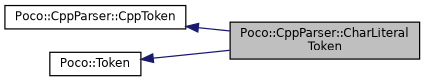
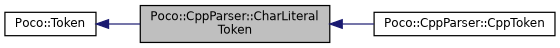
edge "Poco::CppParser::CharLiteral Token" -> "Poco::CppParser::CppToken": reversed
